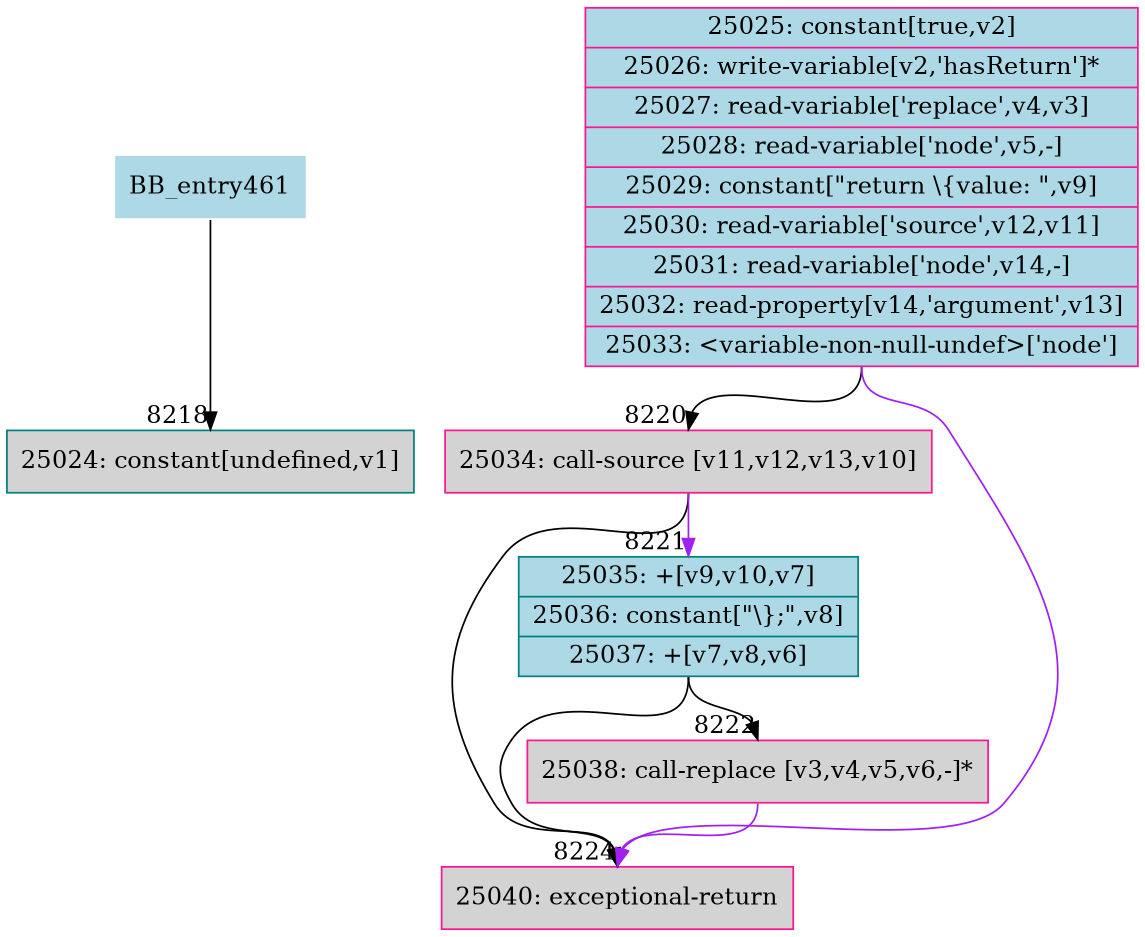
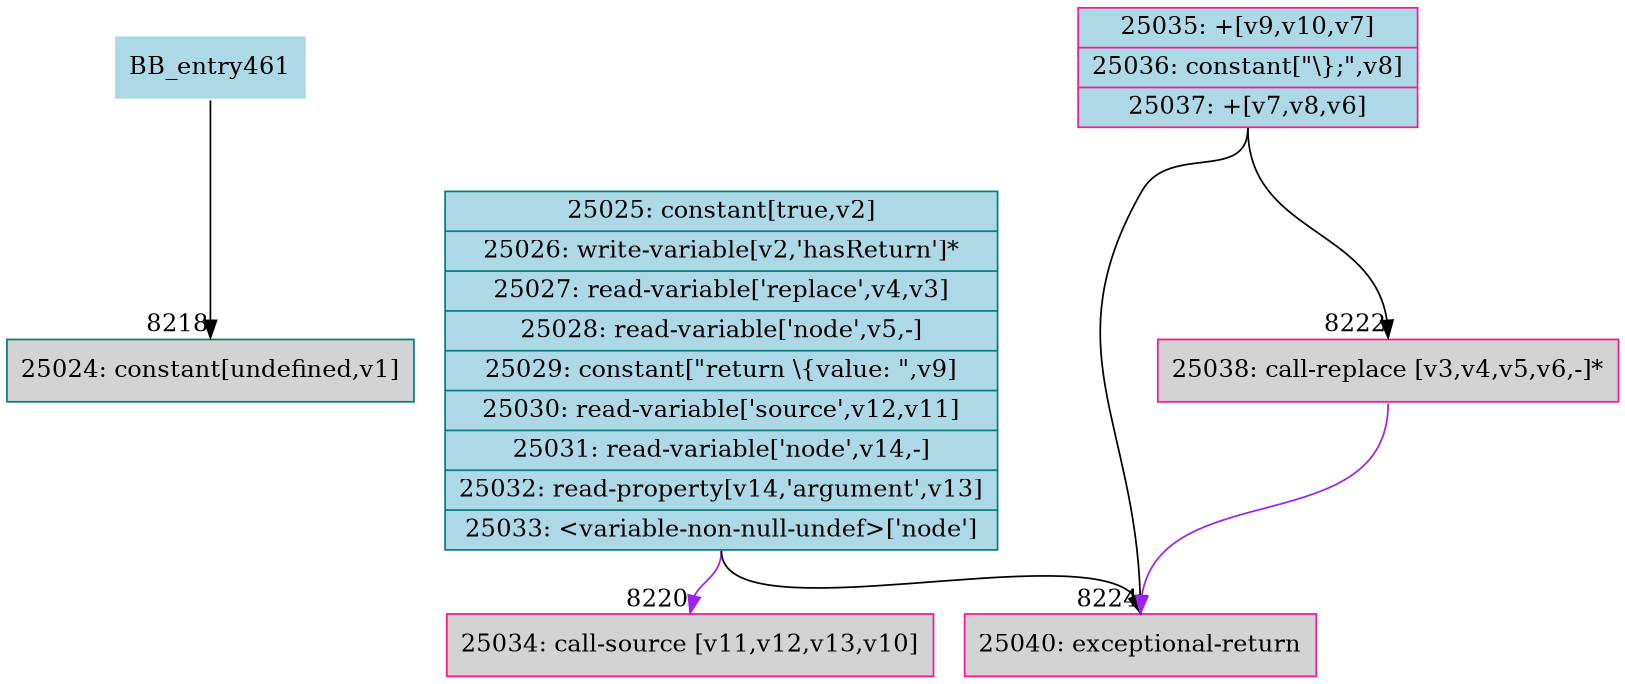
node "25025: constant[true,v2]": color deeppink -> teal
edge "25025: constant[true,v2]" -> "25034: call-source [v11,v12,v13,v10]": color black -> purple
edge "25034: call-source [v11,v12,v13,v10]" -> "25035: +[v9,v10,v7]": removed
node "25035: +[v9,v10,v7]": color teal -> deeppink
edge "25034: call-source [v11,v12,v13,v10]" -> "25040: exceptional-return": removed
edge "25025: constant[true,v2]" -> "25040: exceptional-return": color purple -> black
